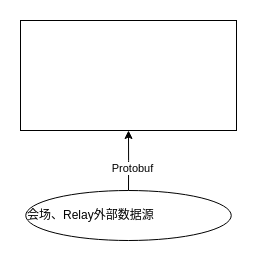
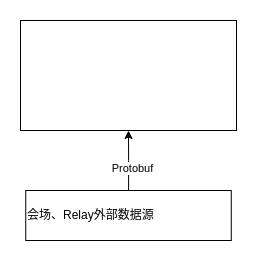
node "会场、Relay外部数据源": shape ellipse -> rectangle
